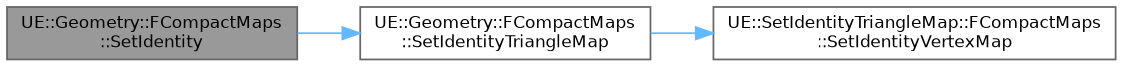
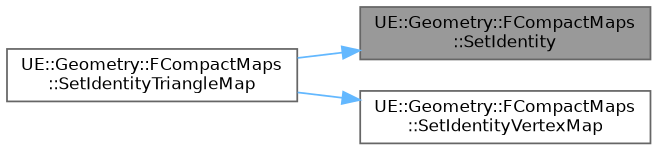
edge "UE::Geometry::FCompactMaps ::SetIdentity" -> "UE::Geometry::FCompactMaps ::SetIdentityTriangleMap": reversed
node "UE::SetIdentityTriangleMap::FCompactMaps ::SetIdentityVertexMap": label "UE::SetIdentityTriangleMap::FCompactMaps ::SetIdentityVertexMap" -> "UE::Geometry::FCompactMaps ::SetIdentityVertexMap"
